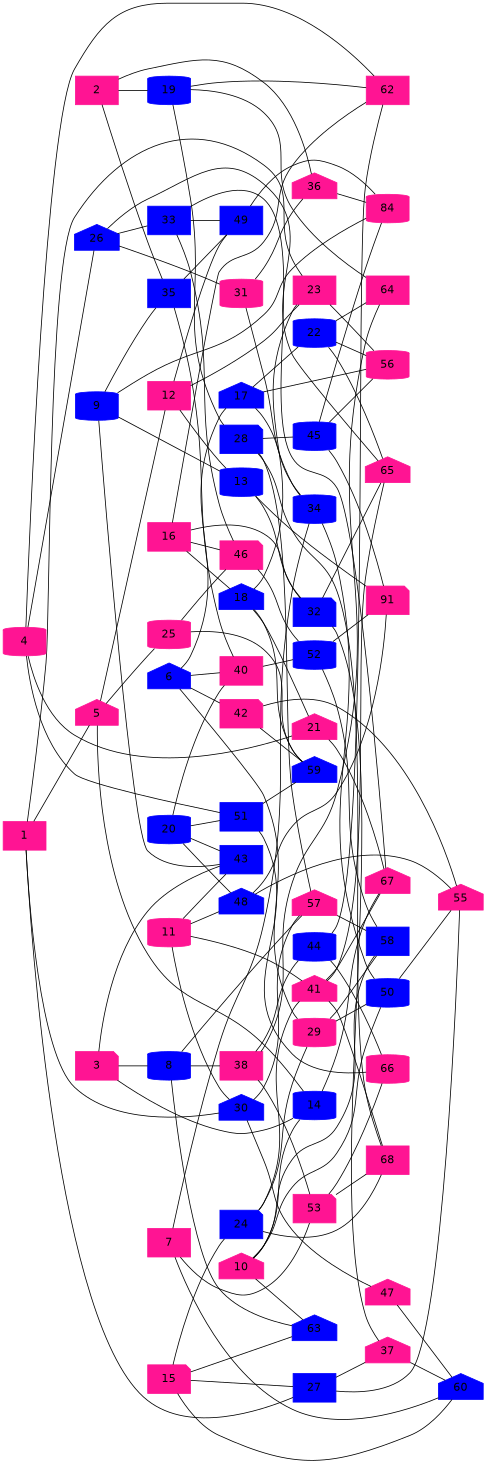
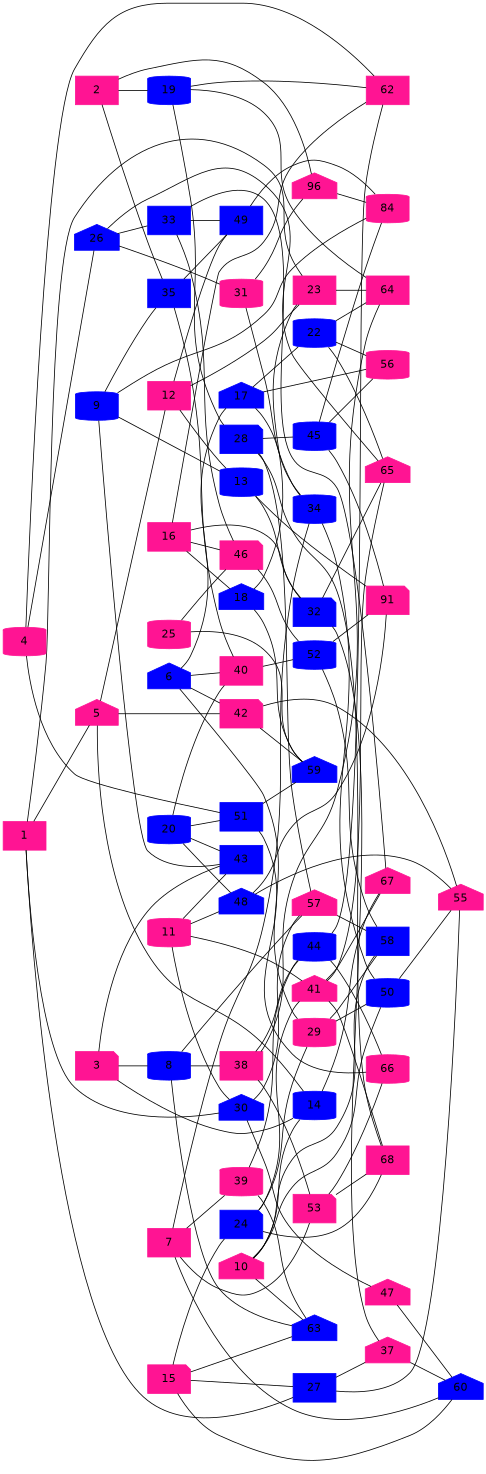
node "36": label "36" -> "96"
edge "23" -- "56": now "23" -- "64"
edge "25" -- "5": now "42" -- "5"
node "21": removed
node "39": added
